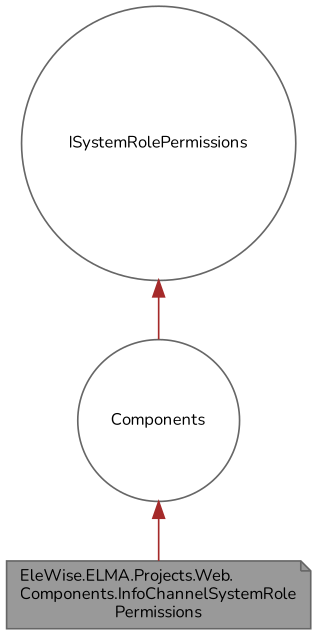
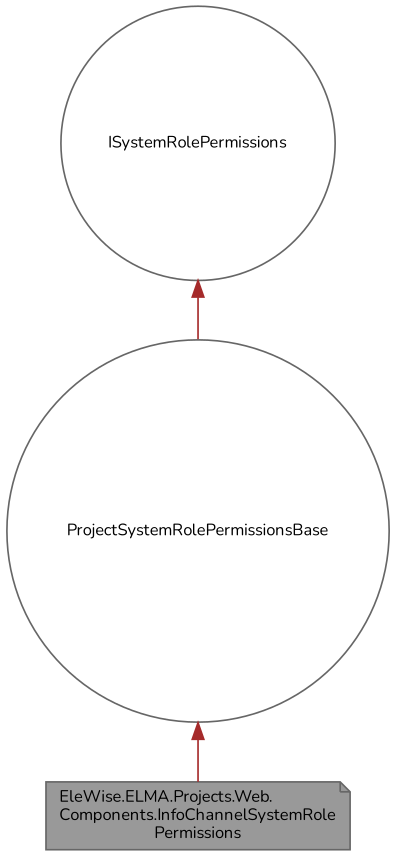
node "Components": label "Components" -> "ProjectSystemRolePermissionsBase"
